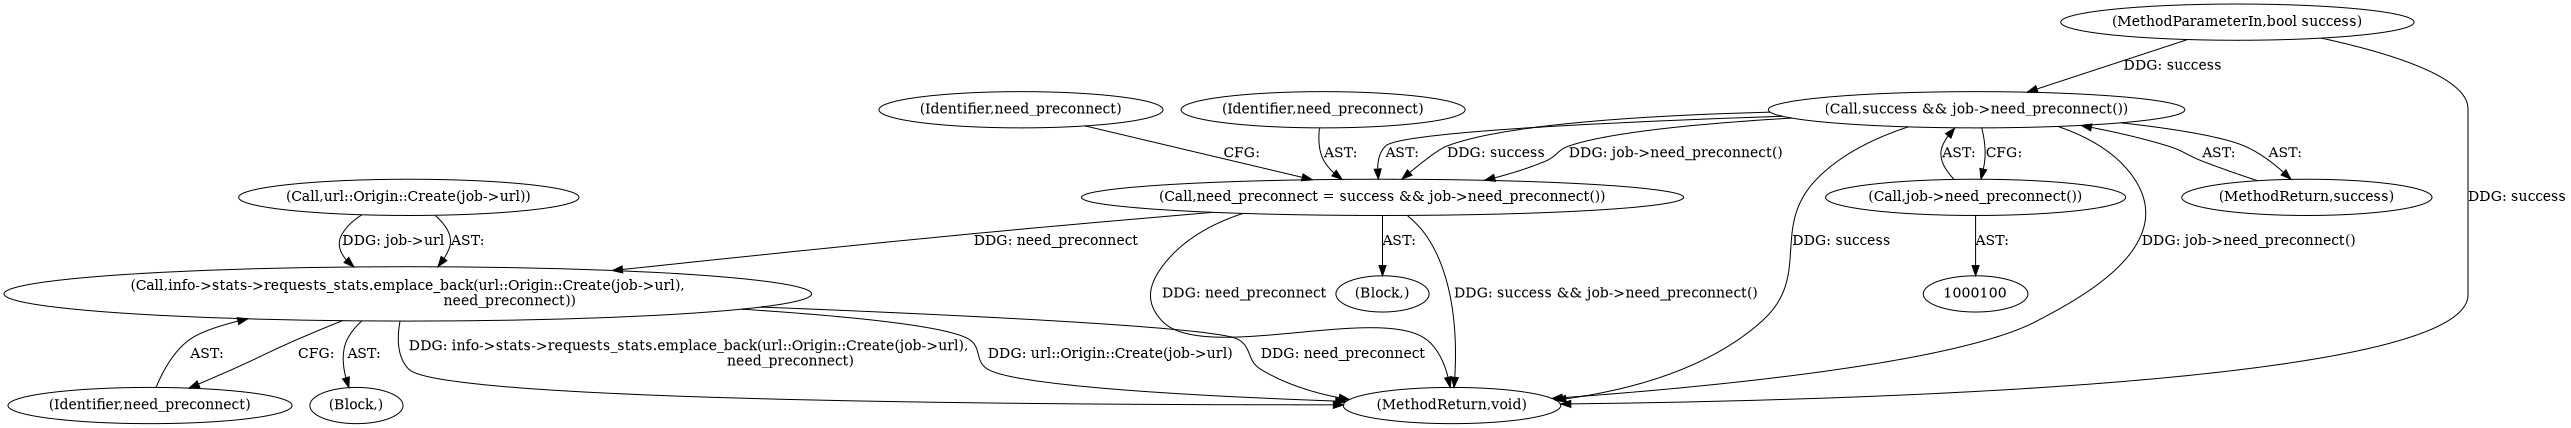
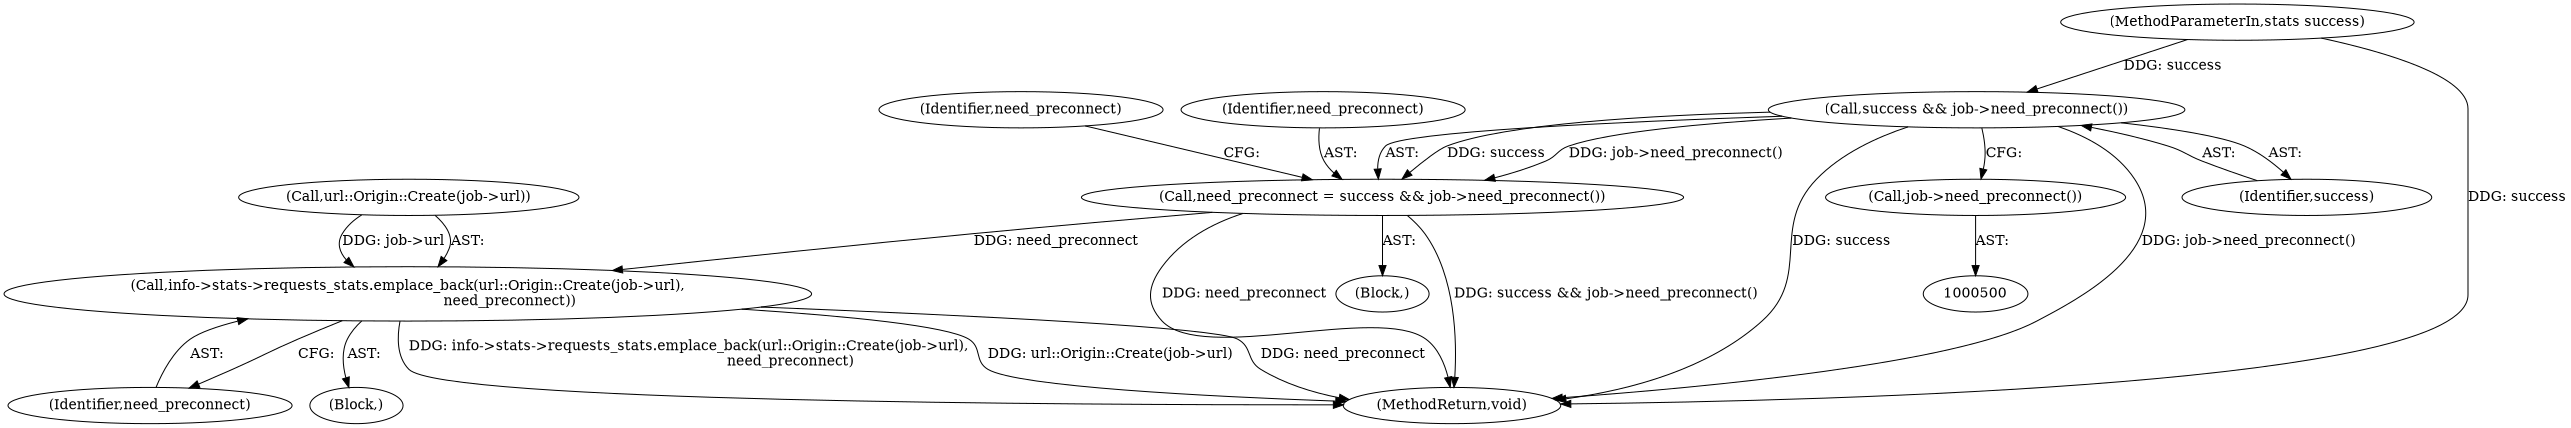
node "(MethodParameterIn,bool success)": label "(MethodParameterIn,bool success)" -> "(MethodParameterIn,stats success)"
edge "(Call,job->need_preconnect())" -> "(Call,success && job->need_preconnect())": removed, label "AST:"
node "(MethodReturn,success)": label "(MethodReturn,success)" -> "(Identifier,success)"
node "1000100": label "1000100" -> "1000500"
